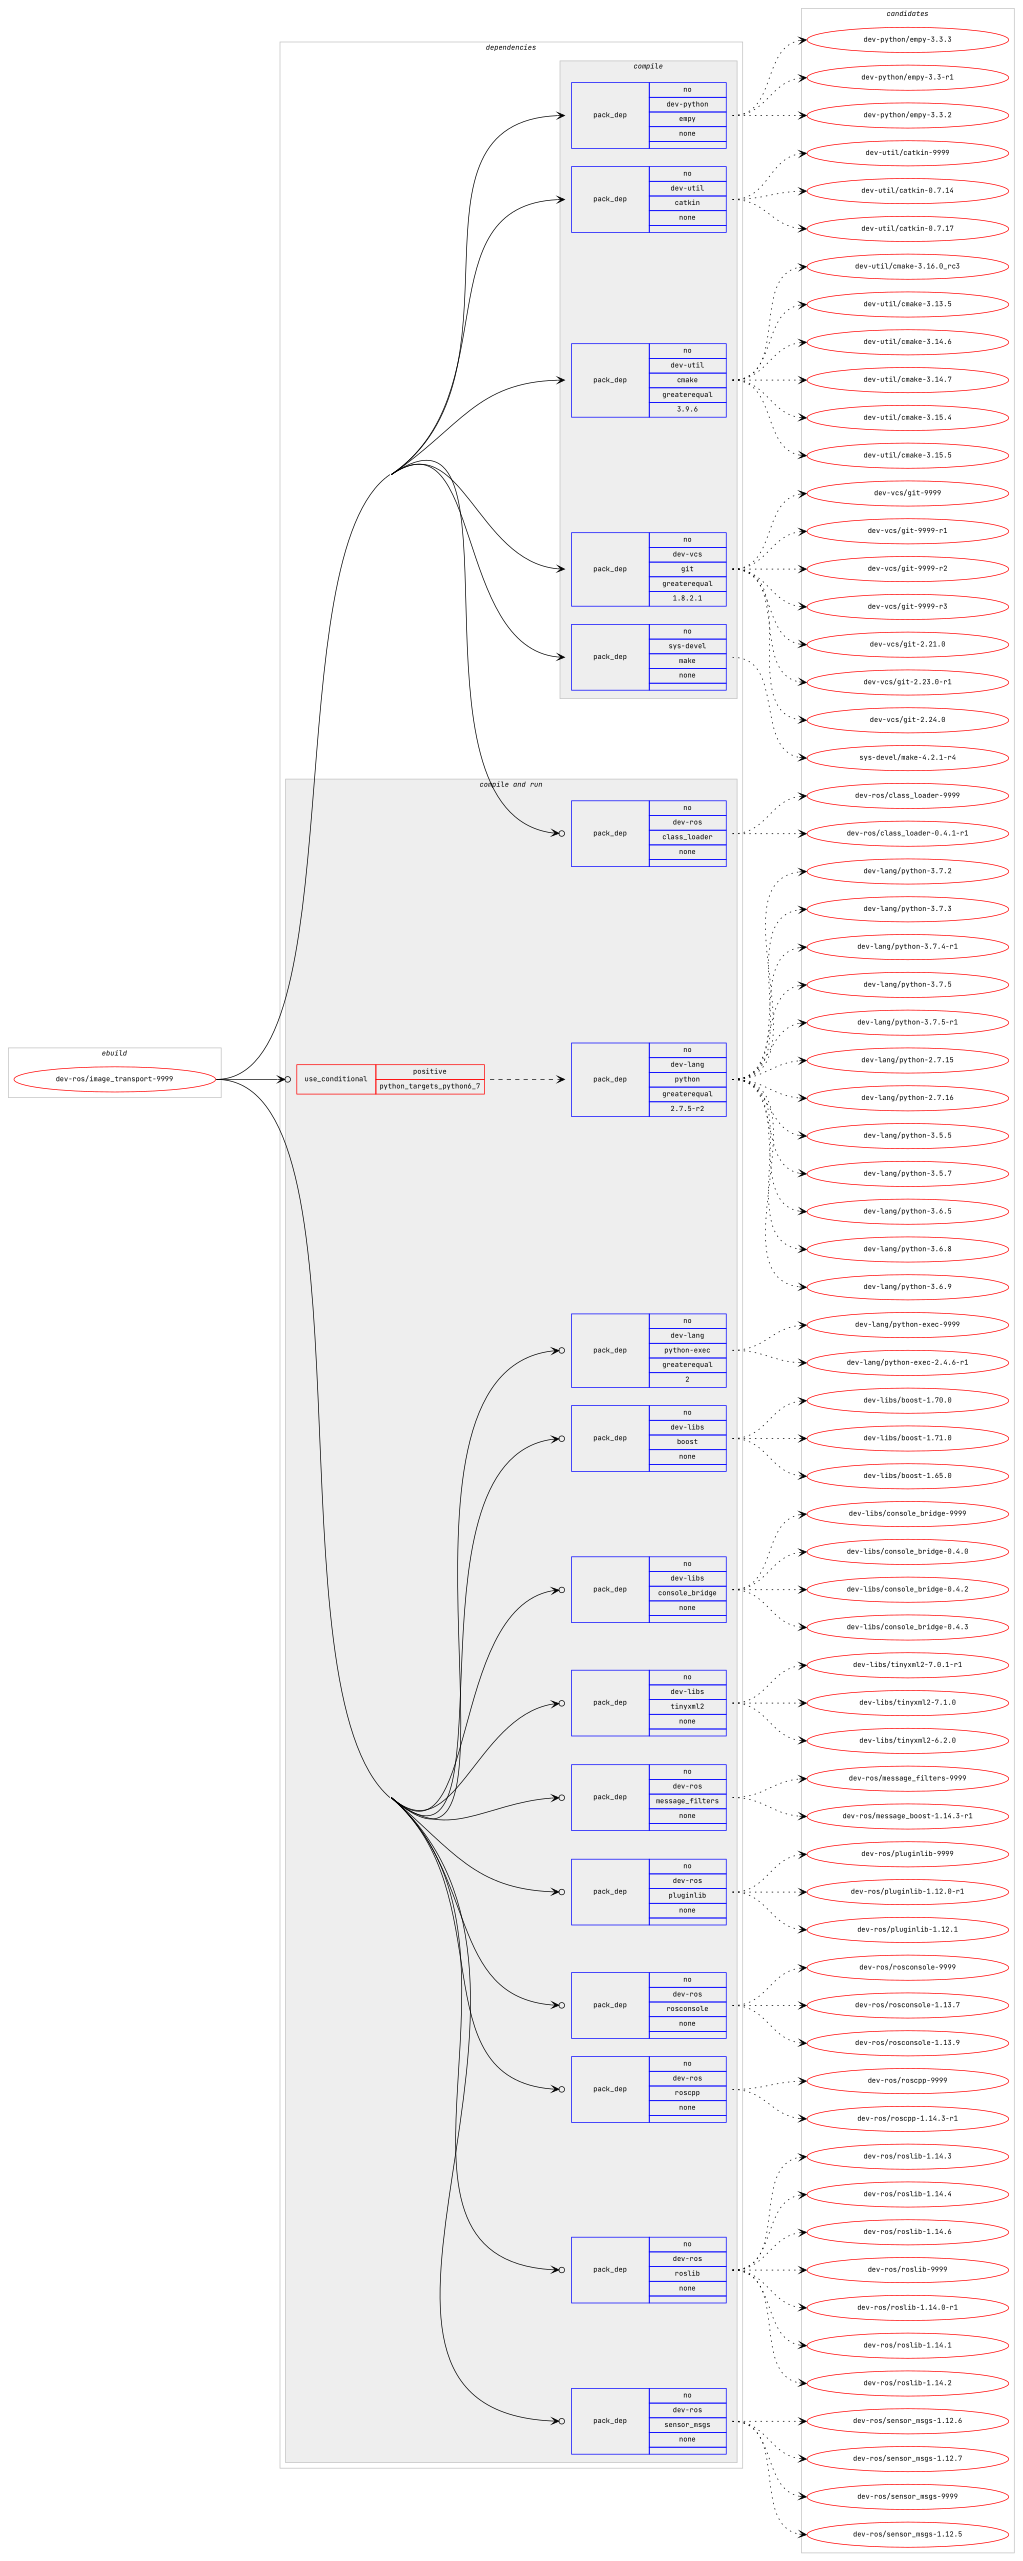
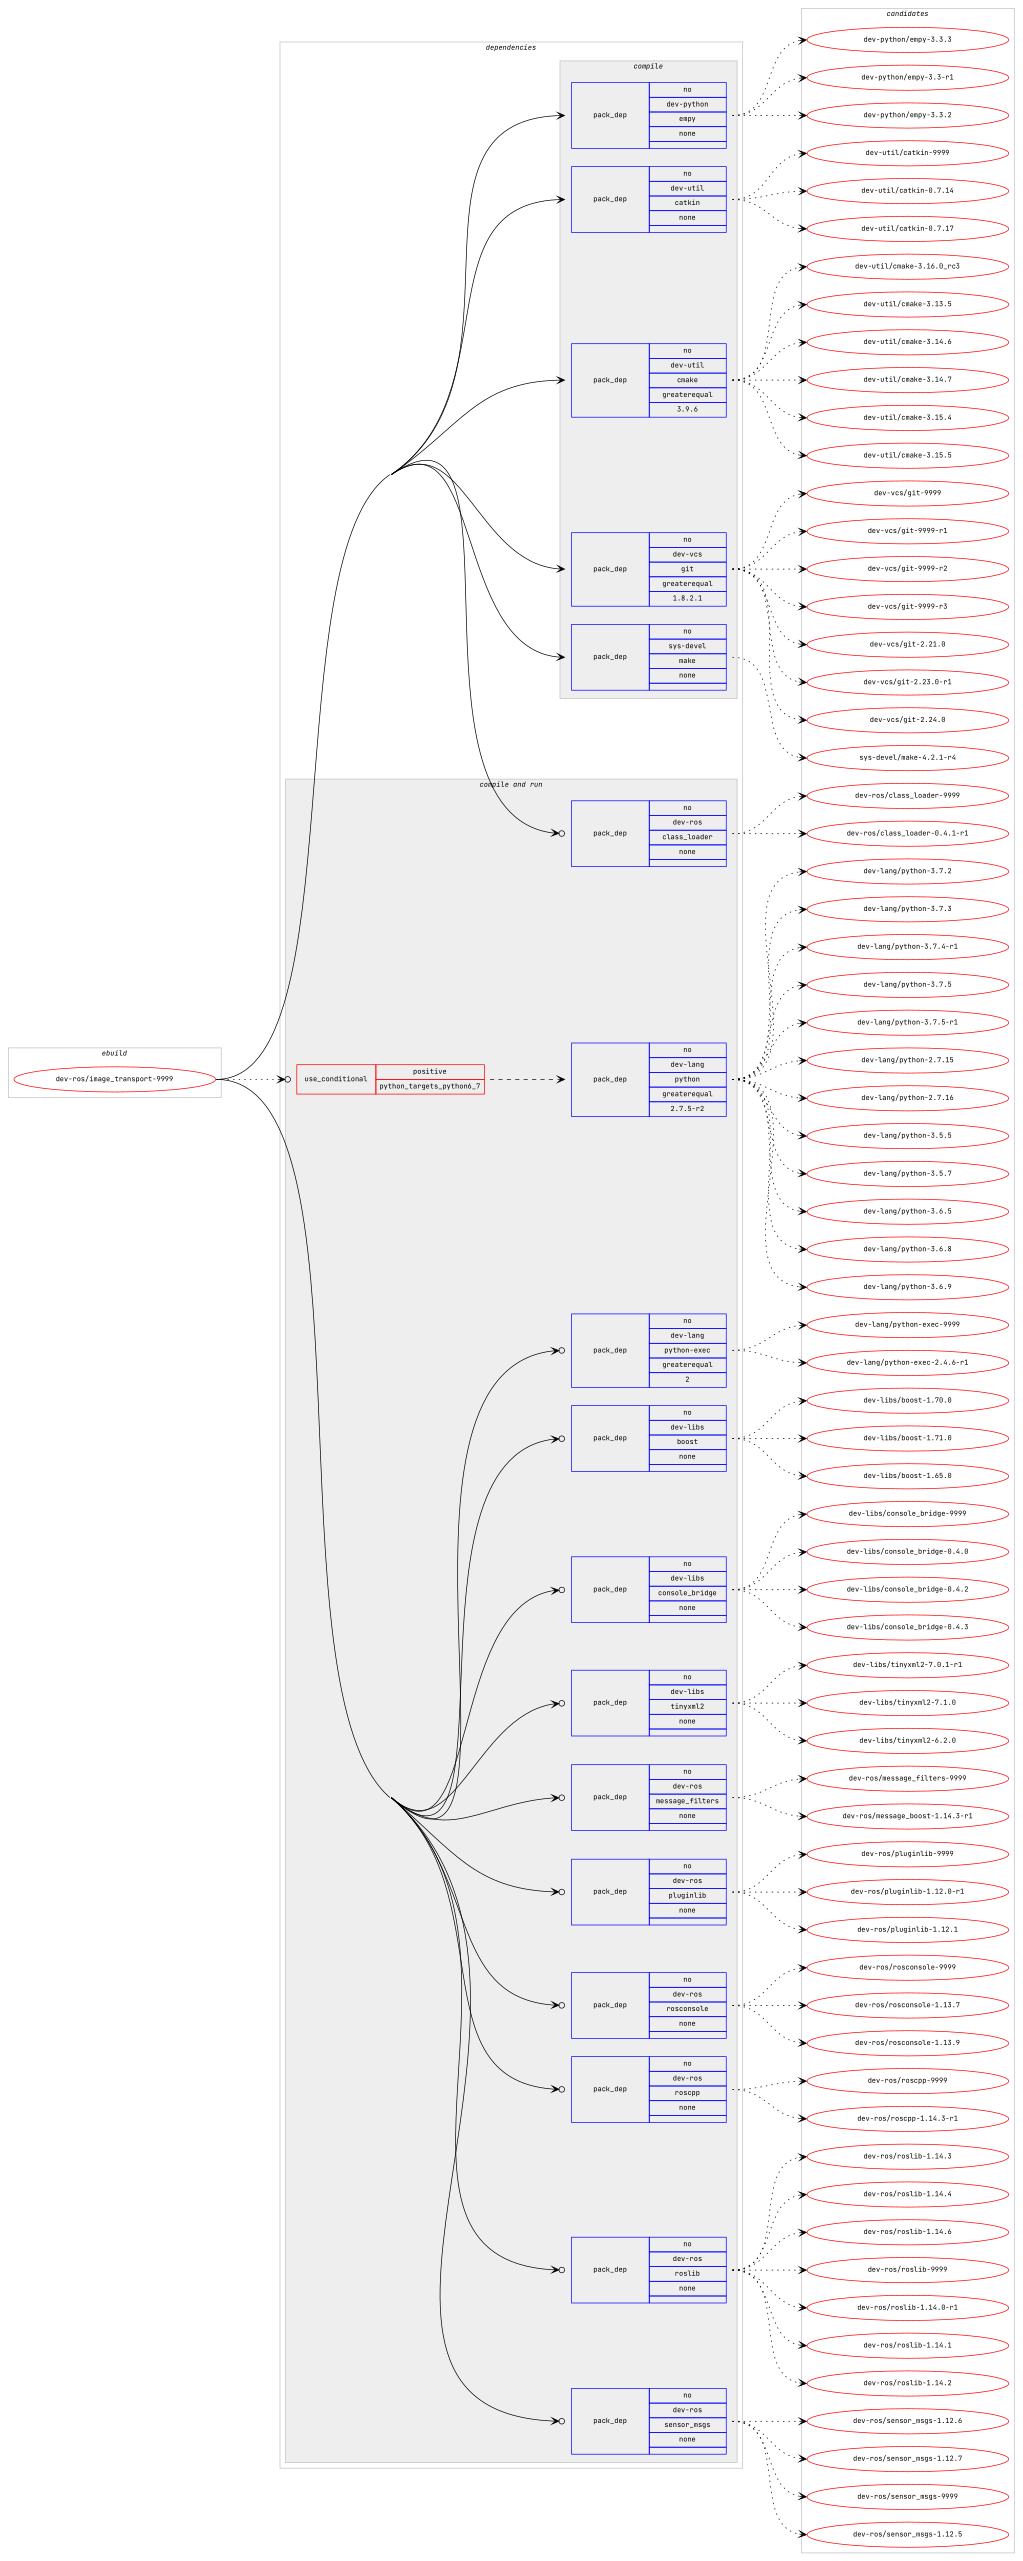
edge "dev-ros/image_transport-9999" -> "use_conditional": style solid -> dotted
